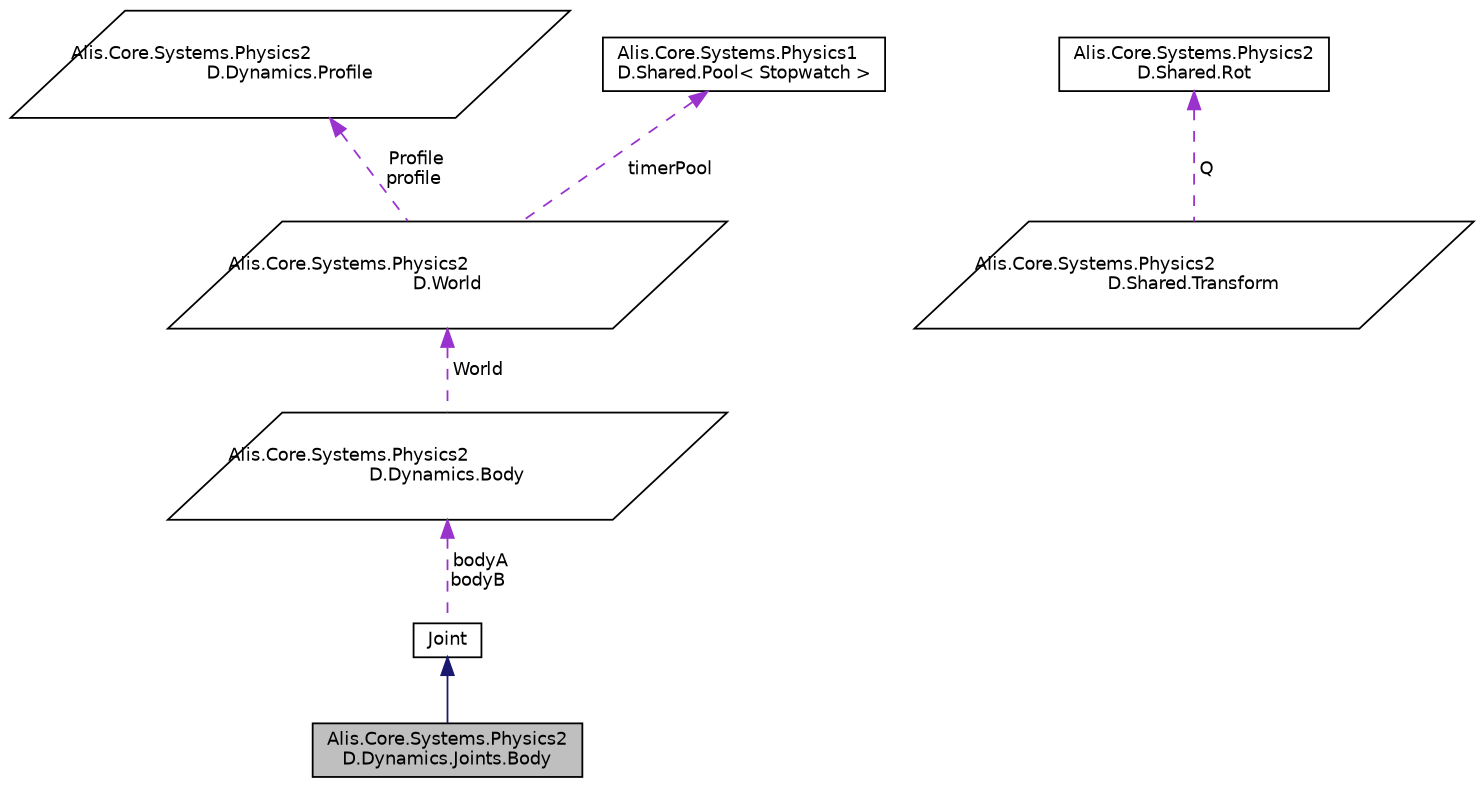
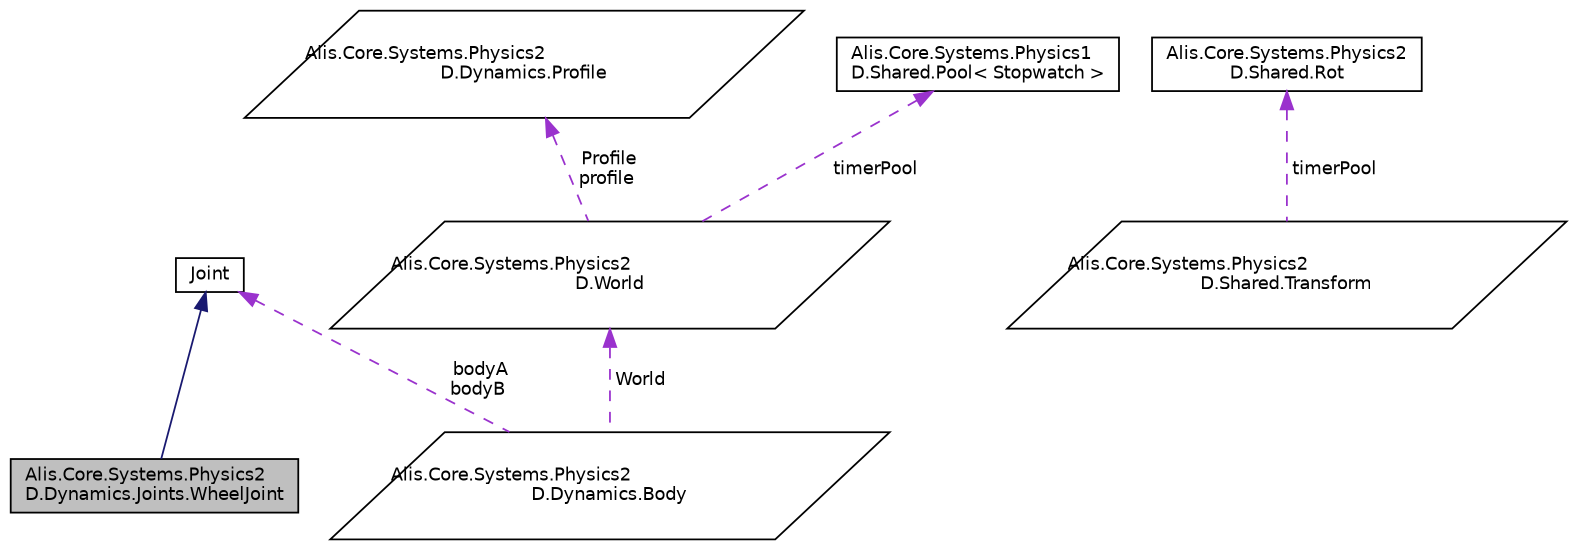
edge "Alis.Core.Systems.Physics2 D.Shared.Transform" -> "Alis.Core.Systems.Physics2 D.Shared.Rot": label " Q" -> " timerPool"
edge "Joint" -> "Alis.Core.Systems.Physics2 D.Dynamics.Body": reversed
node "Alis.Core.Systems.Physics2 D.Dynamics.Joints.Body": label "Alis.Core.Systems.Physics2 D.Dynamics.Joints.Body" -> "Alis.Core.Systems.Physics2 D.Dynamics.Joints.WheelJoint"
